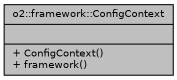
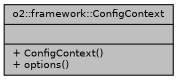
node "o2::framework::ConfigContext": text "+ framework()" -> "+ options()"
